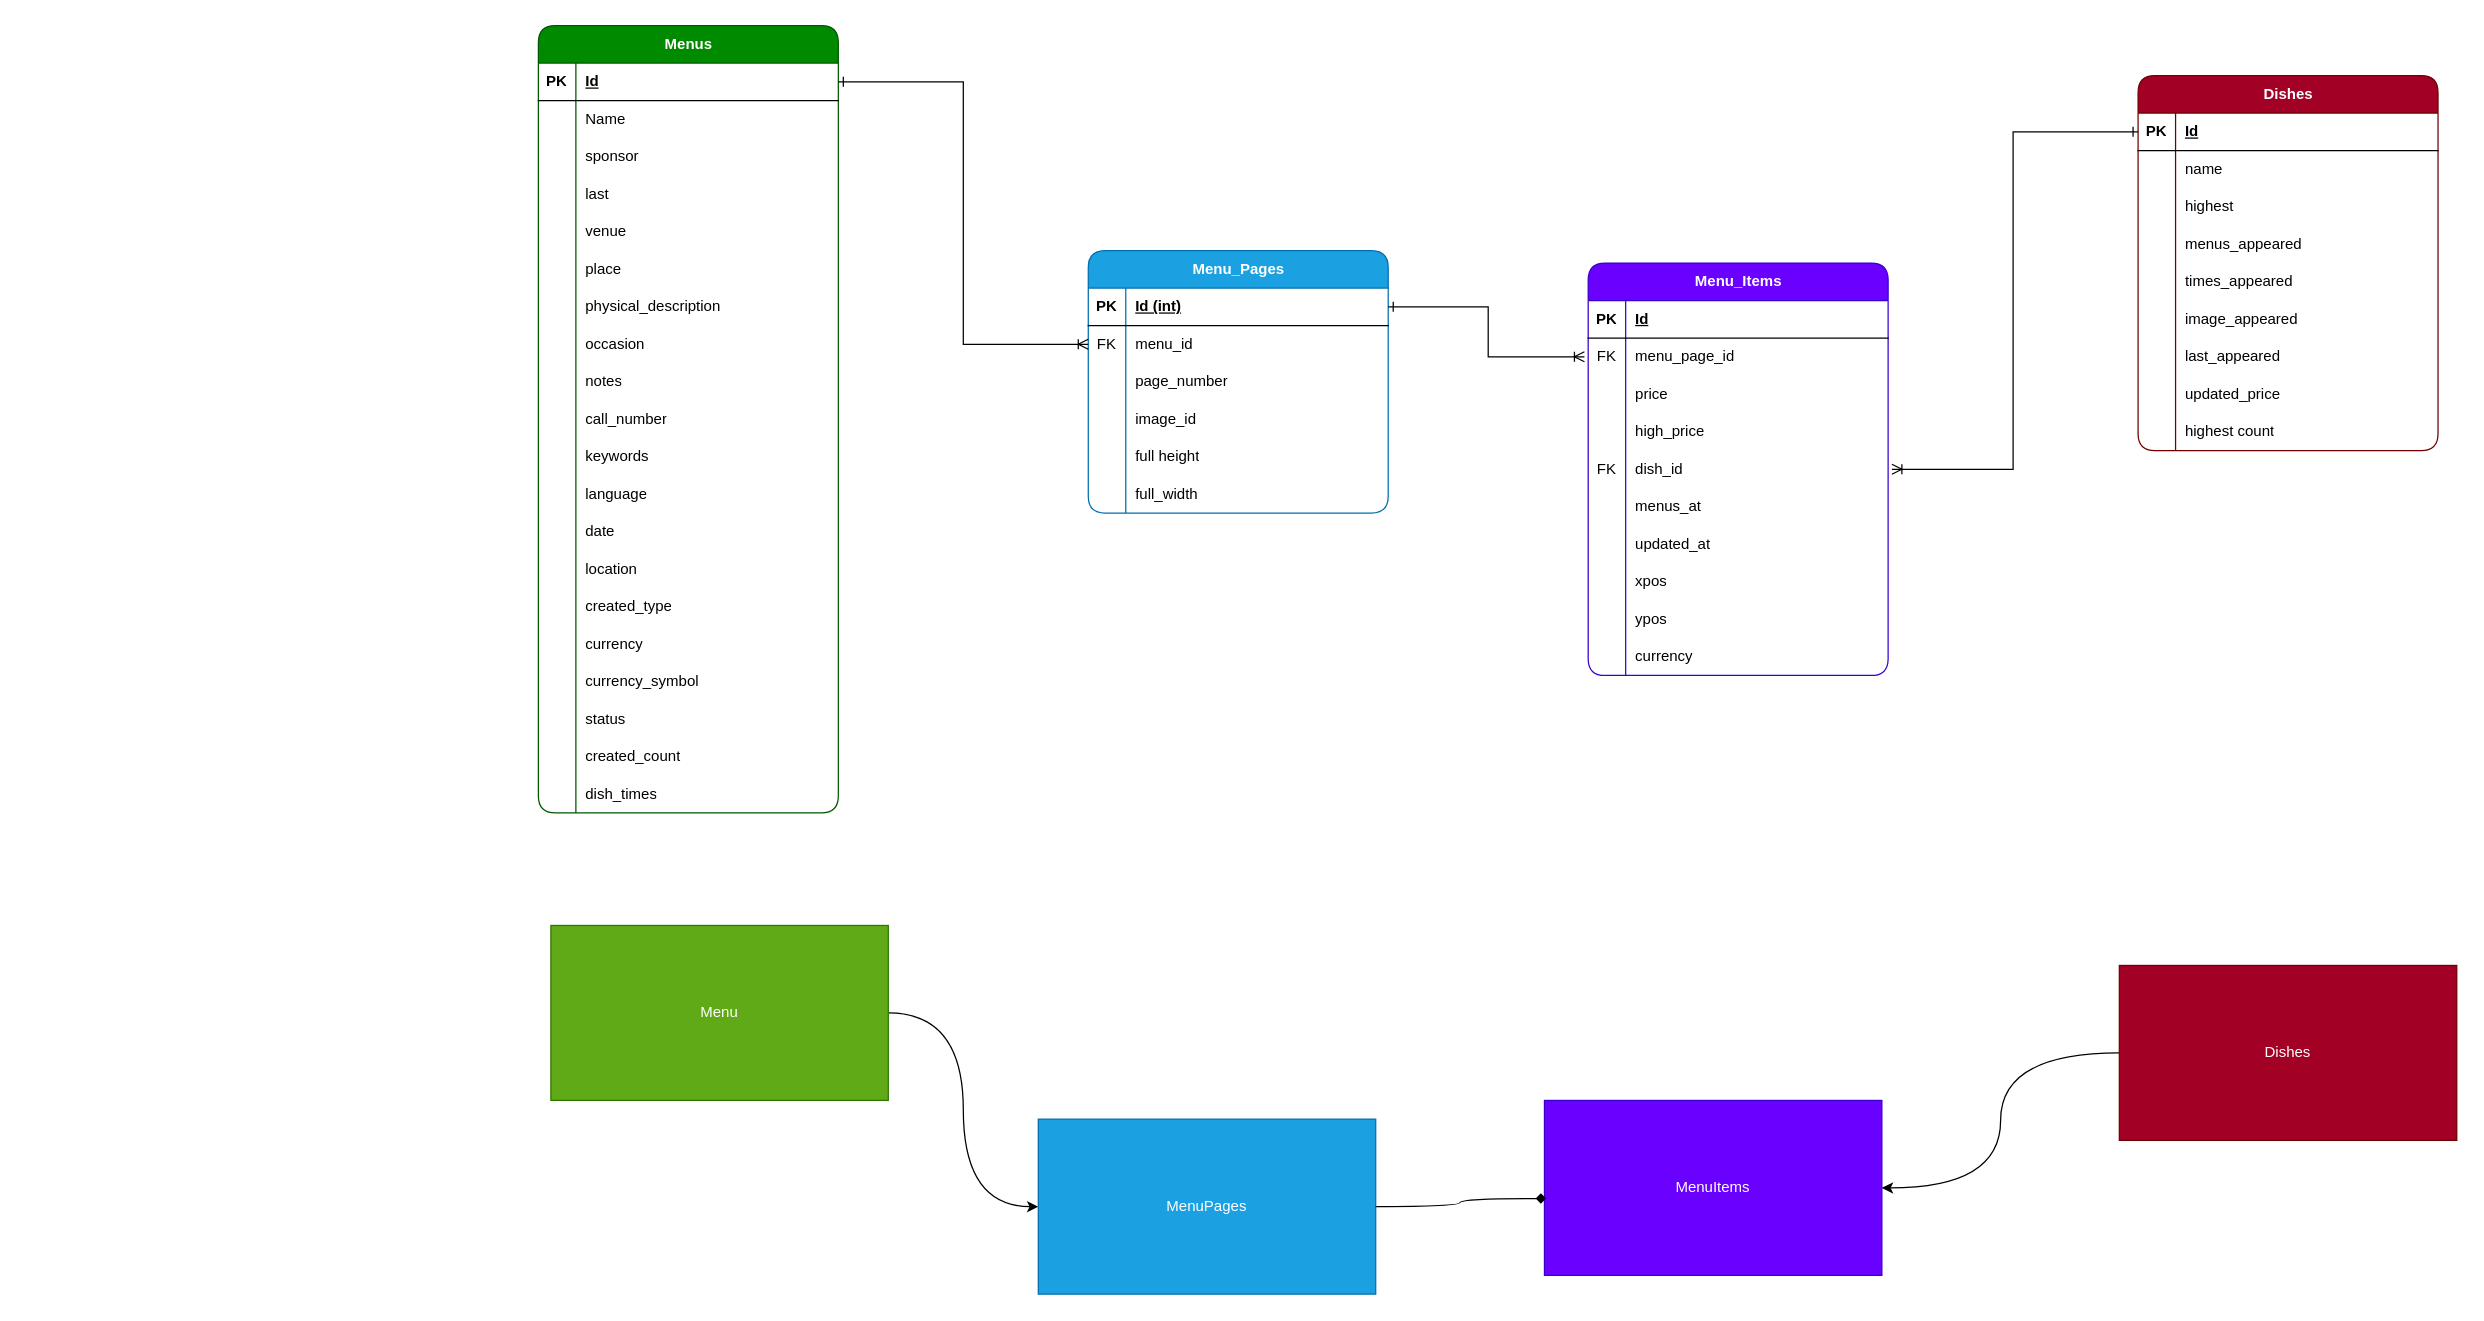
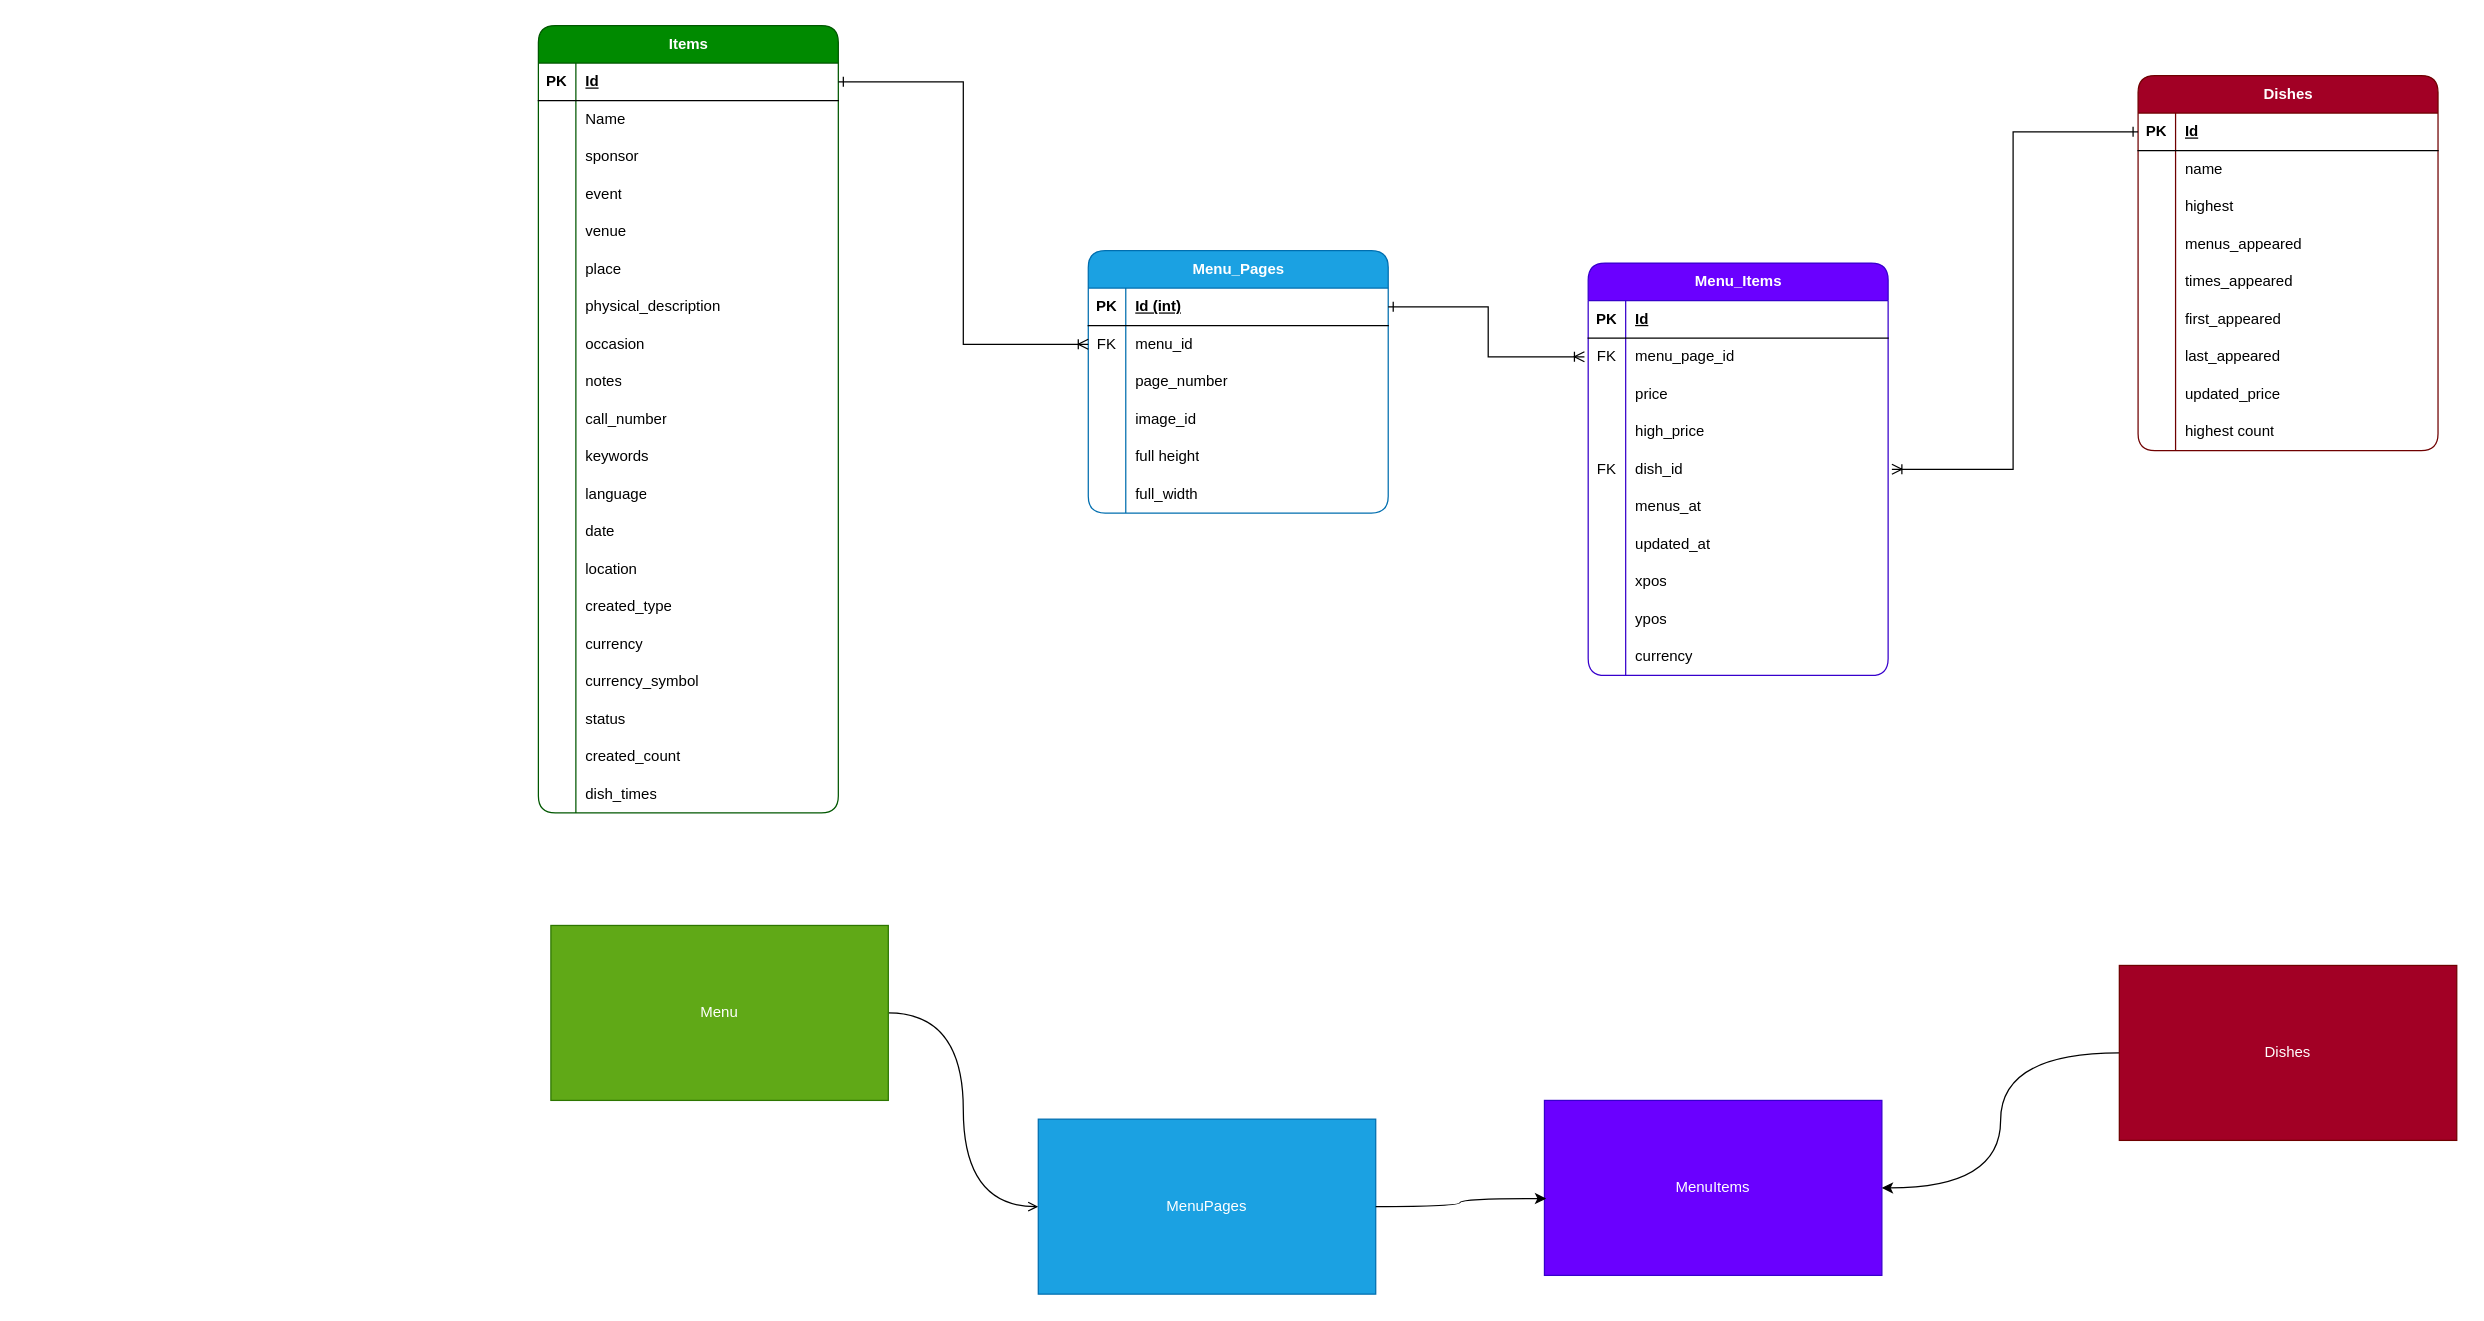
node "Menus": label "Menus" -> "Items"
node "last": label "last" -> "event"
node "image_appeared": label "image_appeared" -> "first_appeared"
edge "Menu" -> "MenuPages": arrowhead classic -> open
edge "MenuPages" -> "MenuItems": arrowhead diamond -> classic
